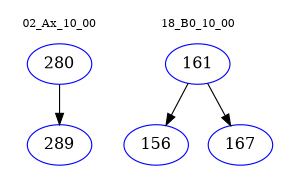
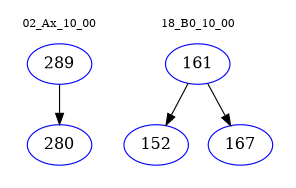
edge "280" -> "289": reversed
node "156": label "156" -> "152"
